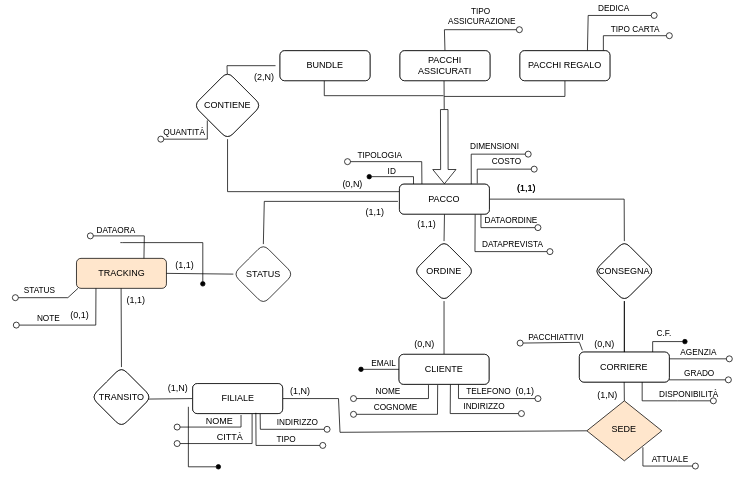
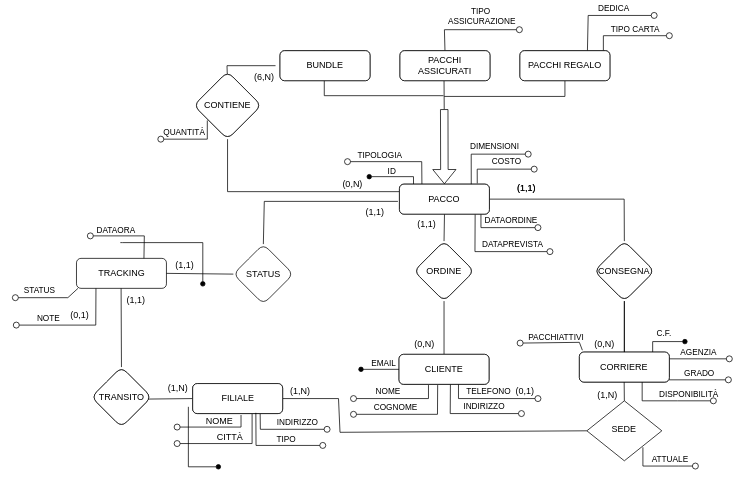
node "(2,N)": label "(2,N)" -> "(6,N)"
node "TRACKING": fillcolor #ffe6cc -> #ffffff
node "SEDE": fillcolor #ffe6cc -> #ffffff
